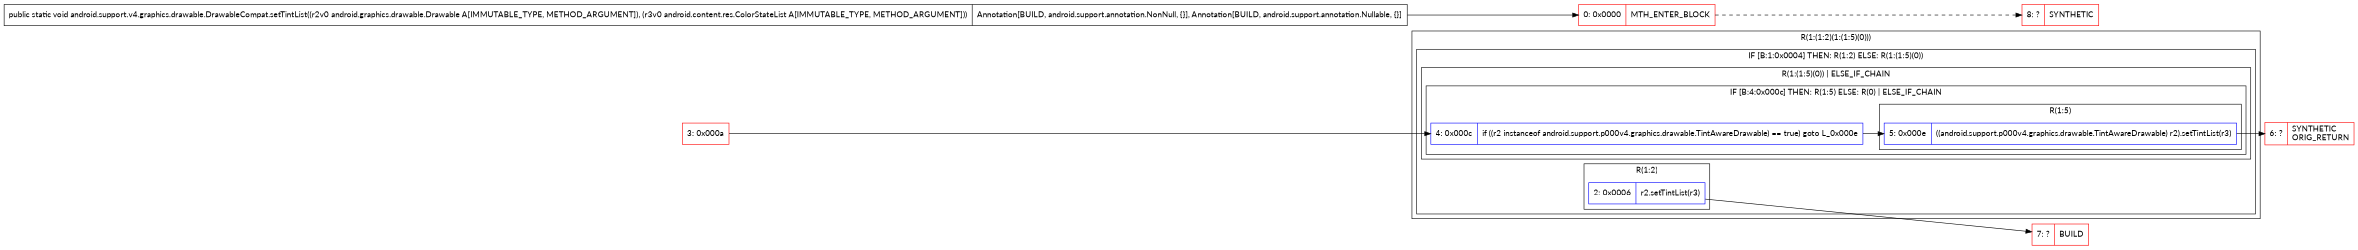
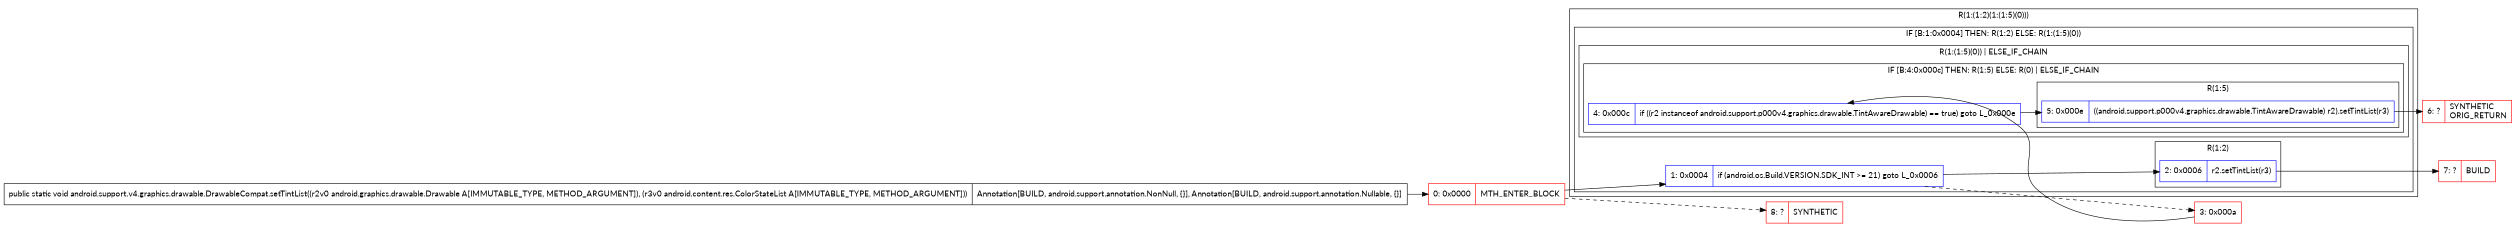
node "1: 0x0004": added
